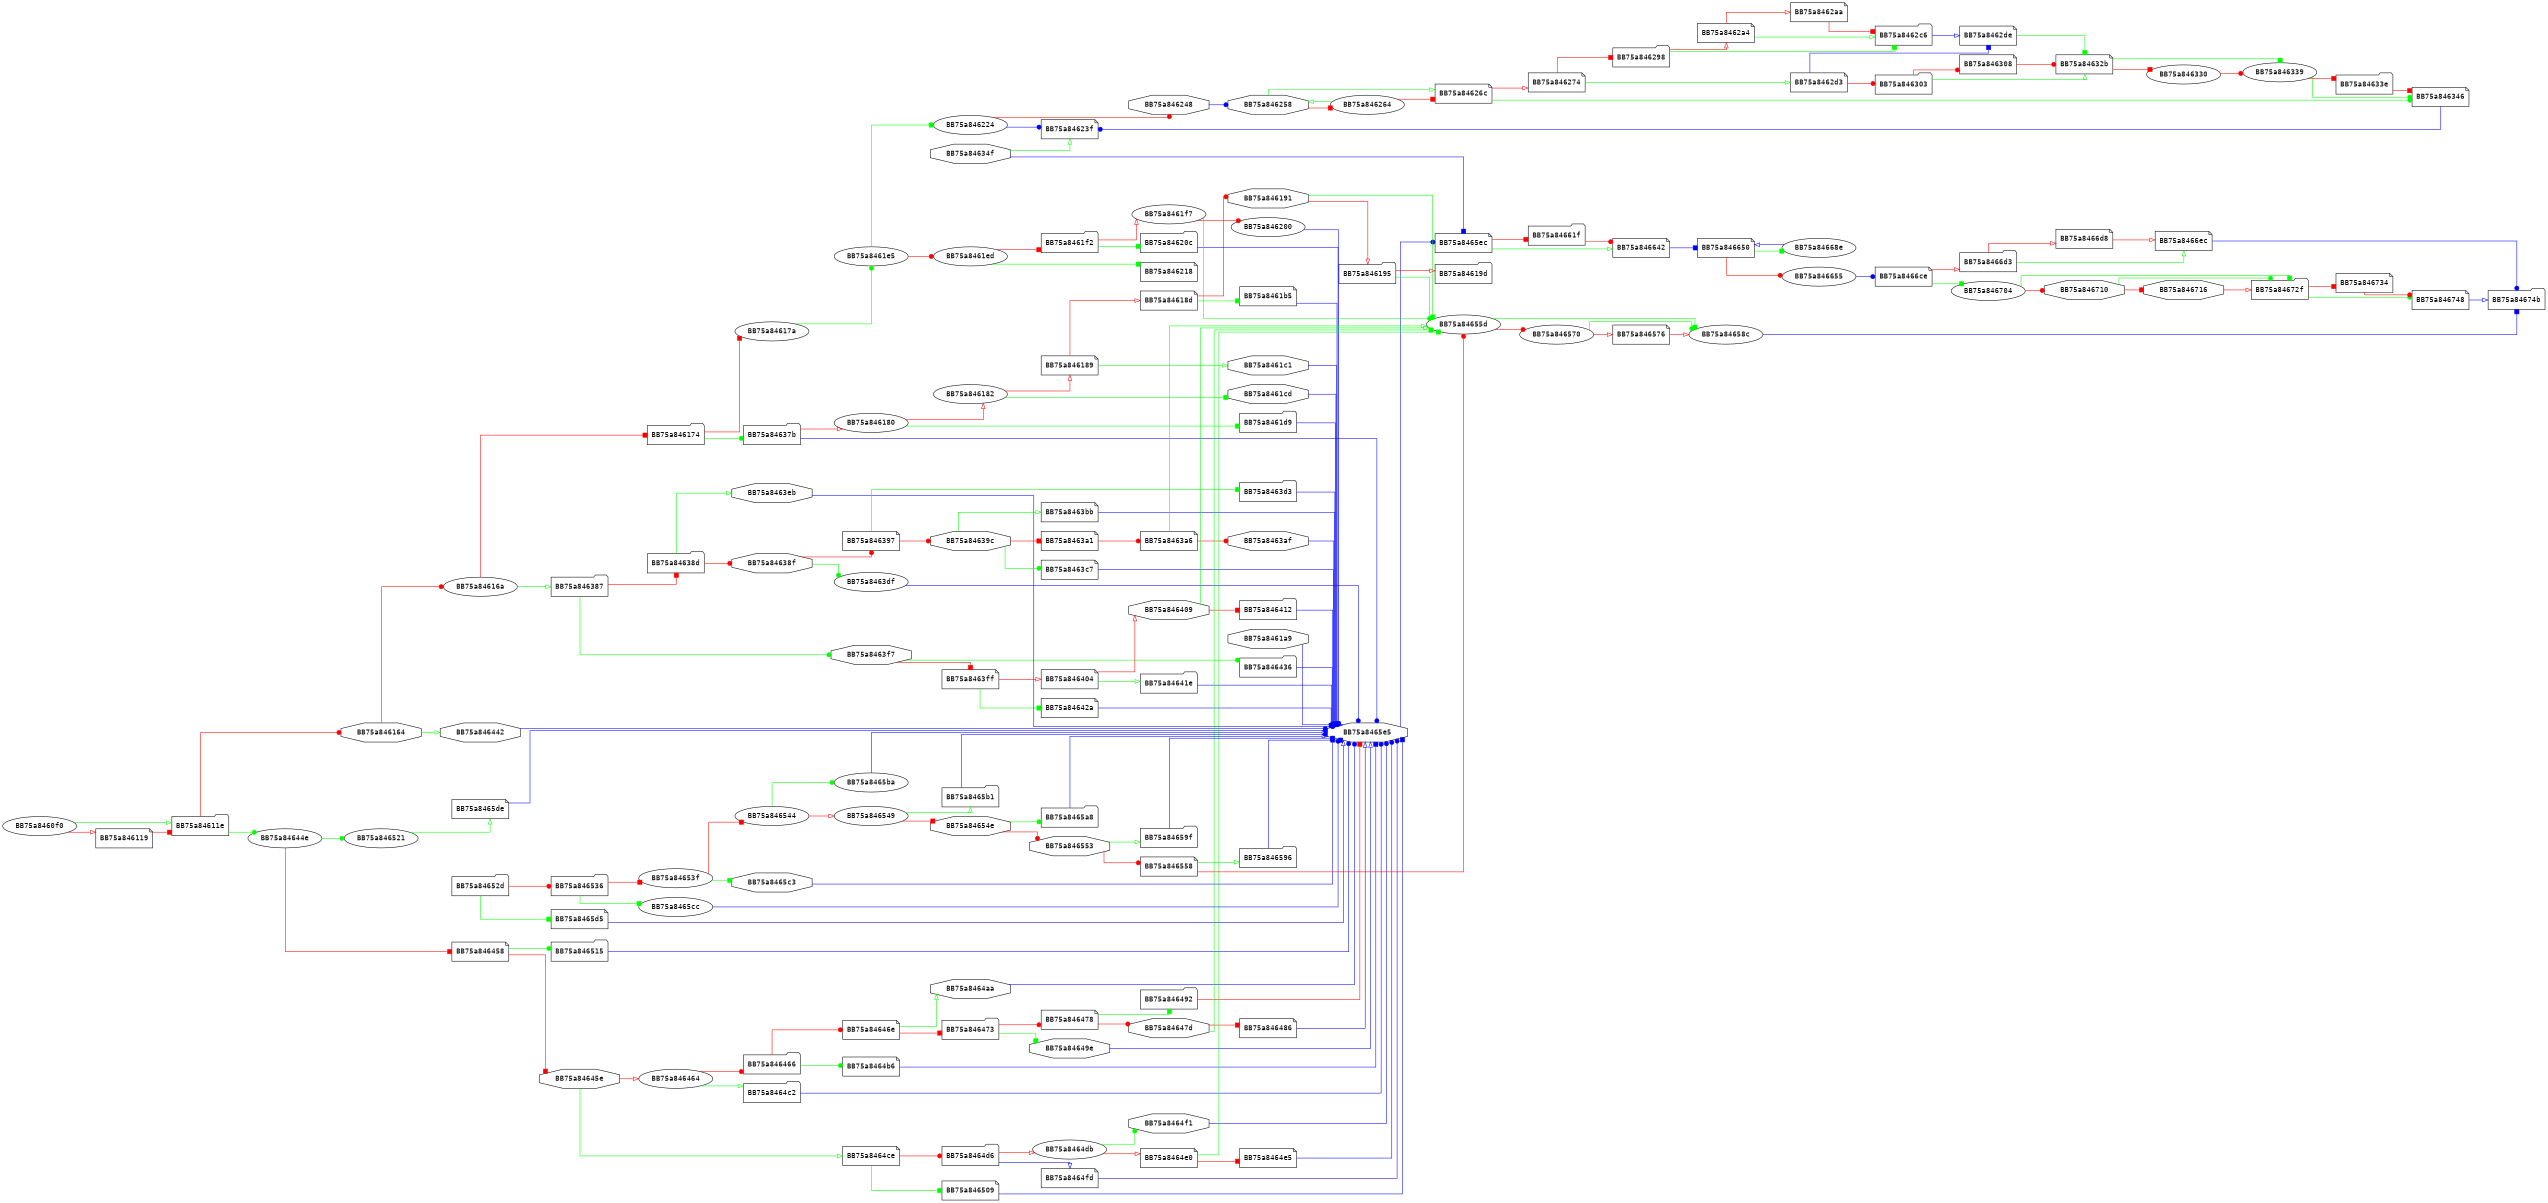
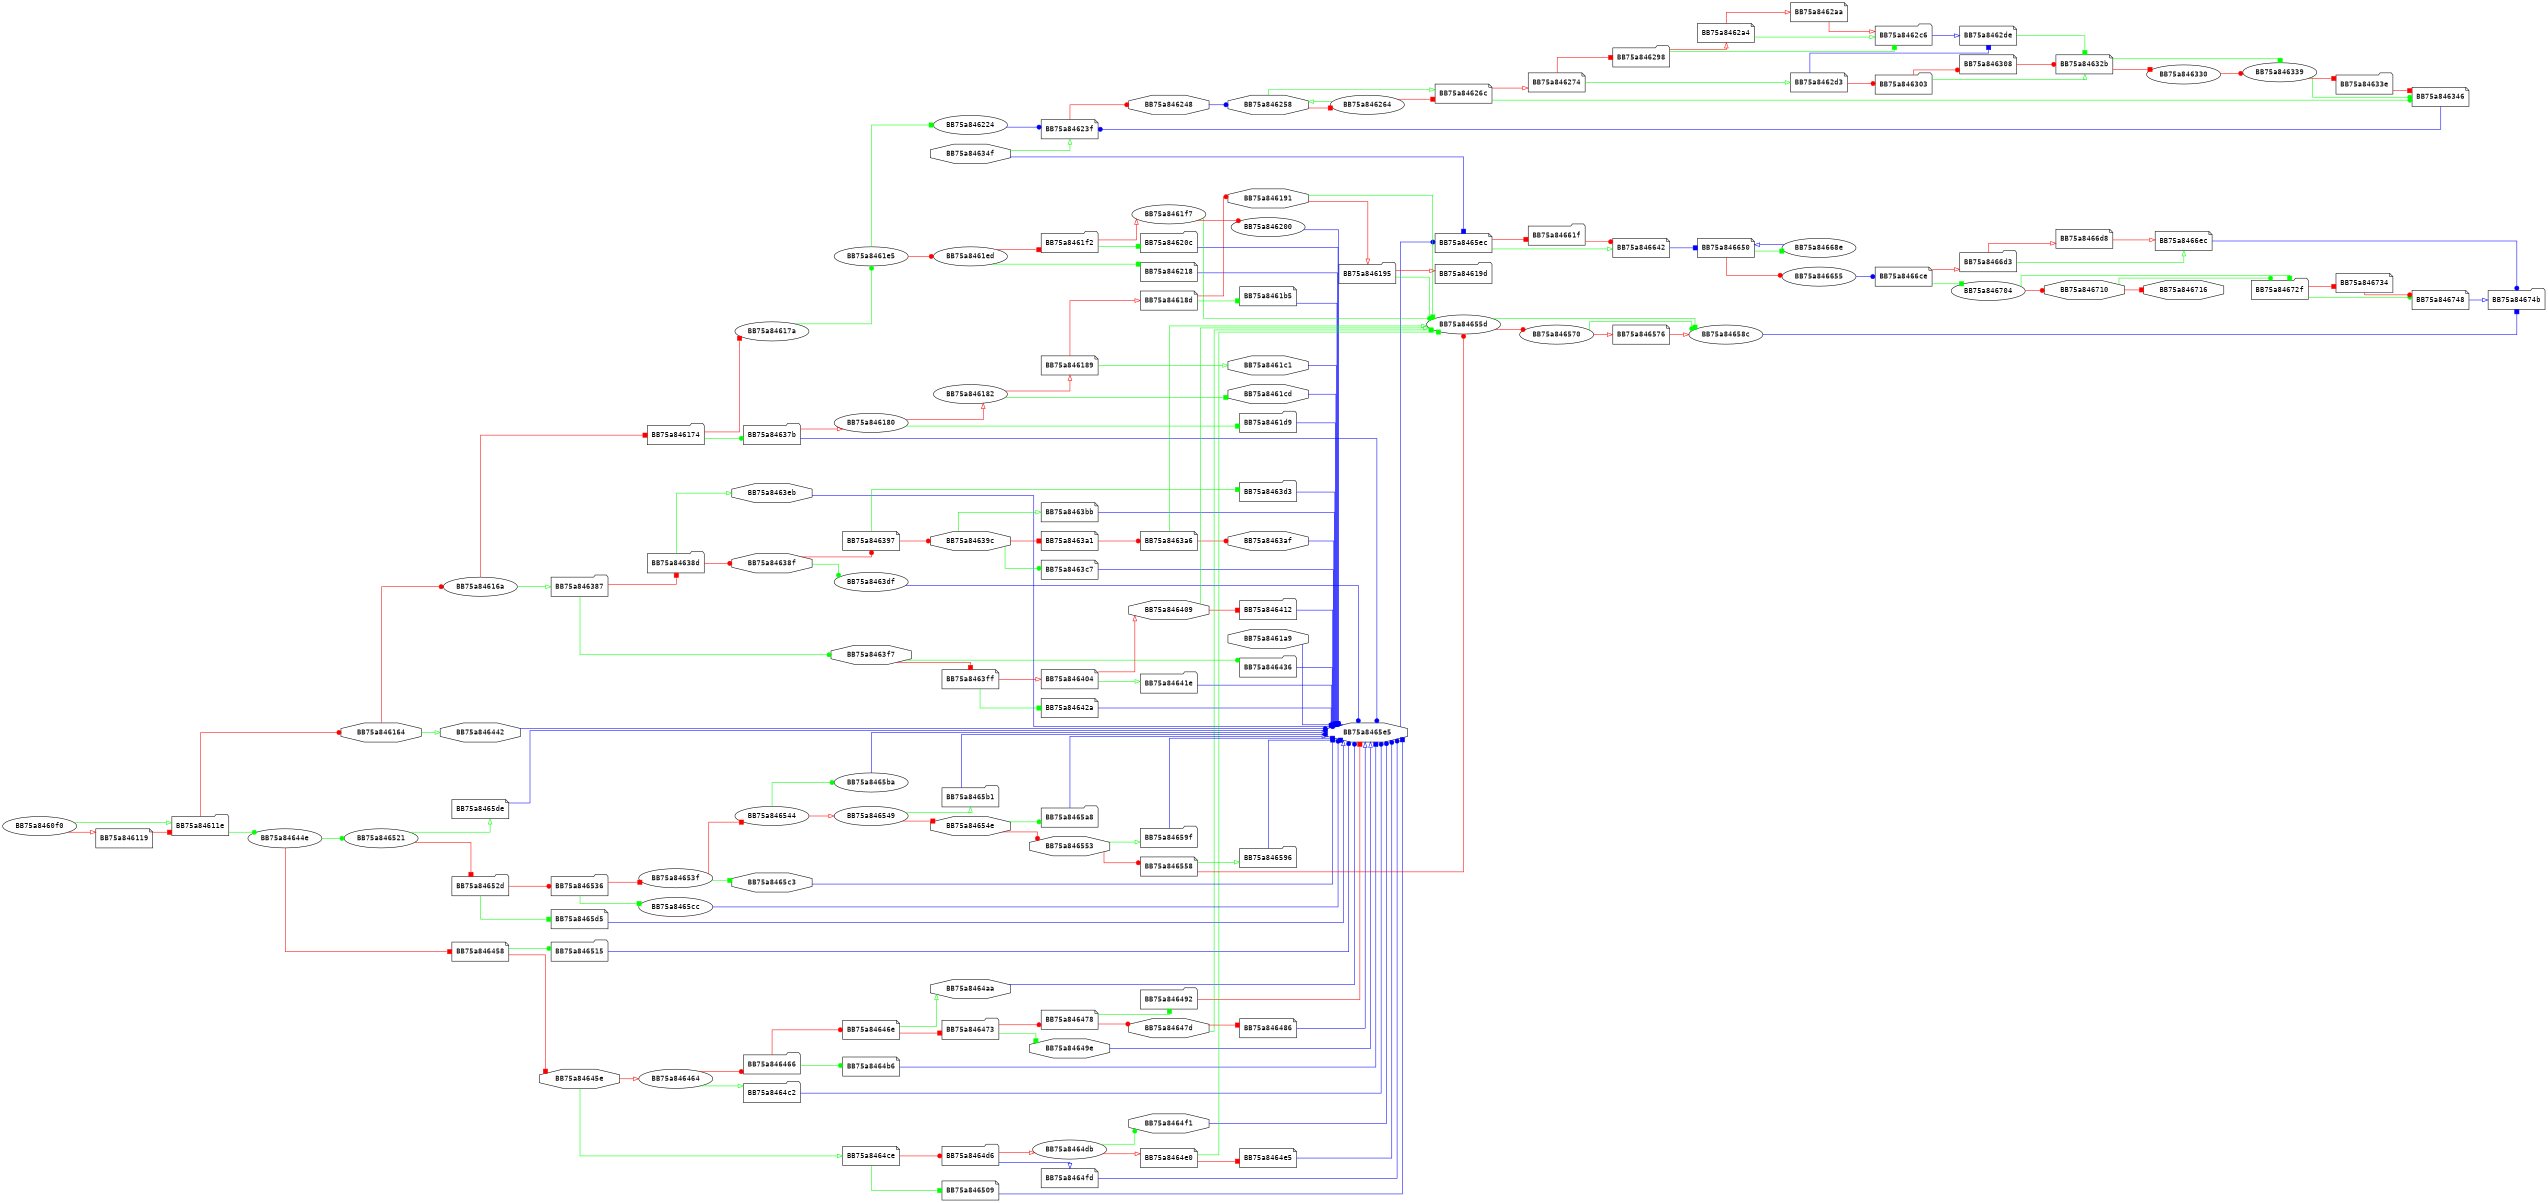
edge "BB75a8462aa" -> "BB75a8462c6": arrowhead box -> onormal
edge "BB75a846224" -> "BB75a846248": now "BB75a84623f" -> "BB75a846248"
edge "BB75a846716" -> "BB75a84672f": removed
edge "BB75a846218" -> "BB75a8465e5": added
edge "BB75a846521" -> "BB75a84652d": added
